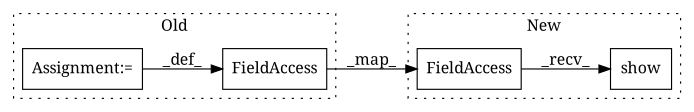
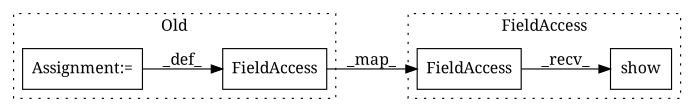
cluster "New": label "New" -> "FieldAccess"
